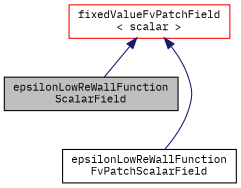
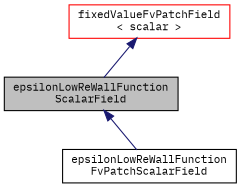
edge "epsilonLowReWallFunction FvPatchScalarField" -> "fixedValueFvPatchField < scalar >": now "epsilonLowReWallFunction FvPatchScalarField" -> "epsilonLowReWallFunction ScalarField"
